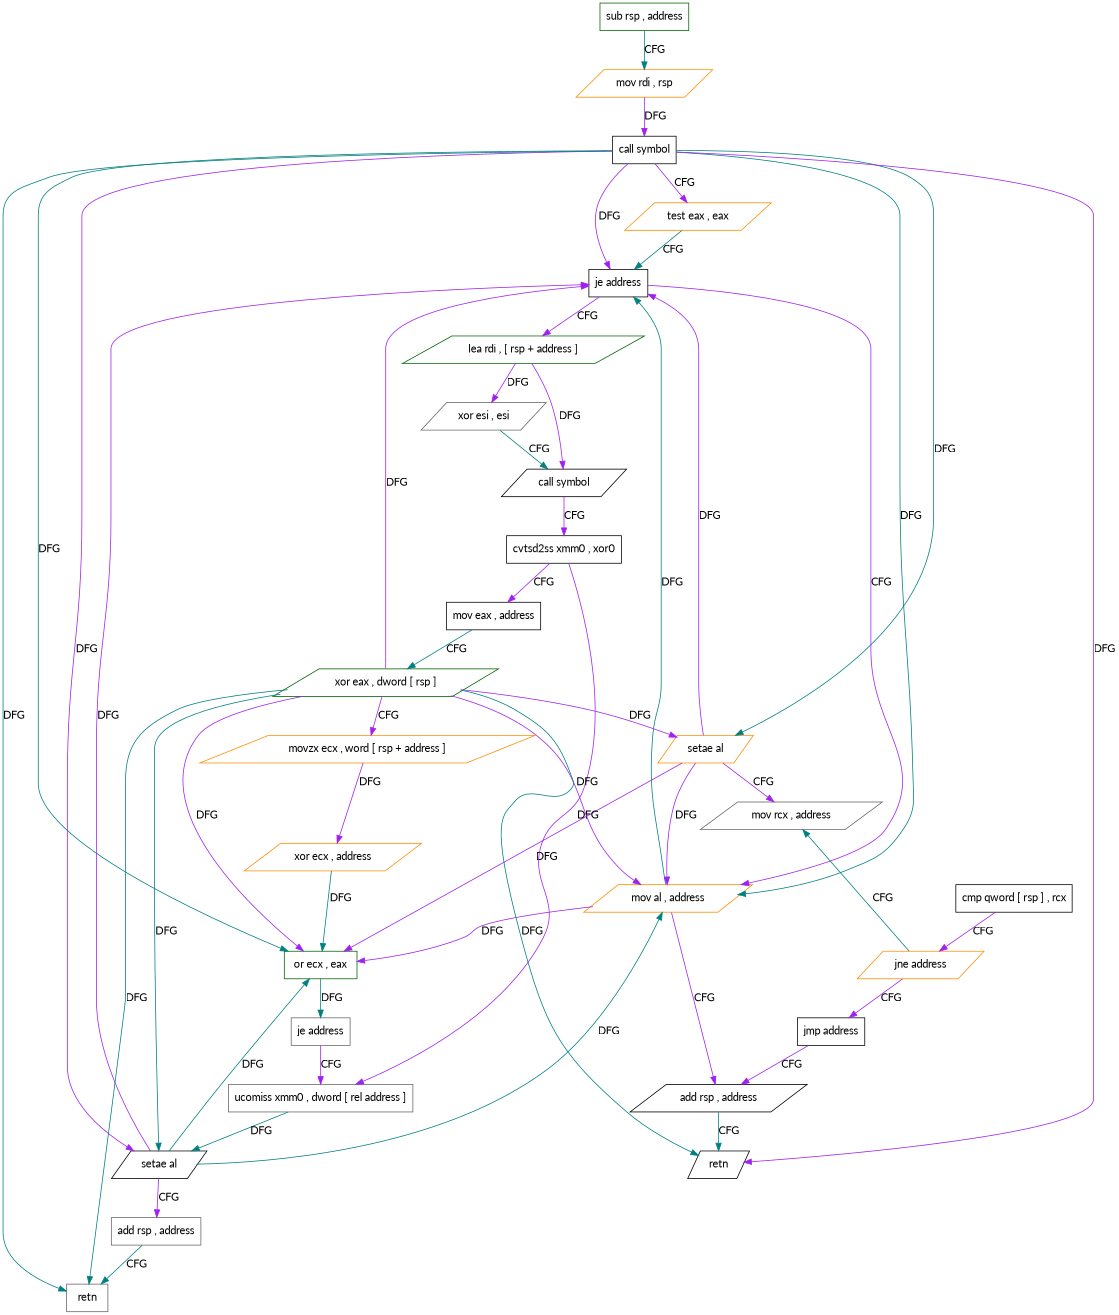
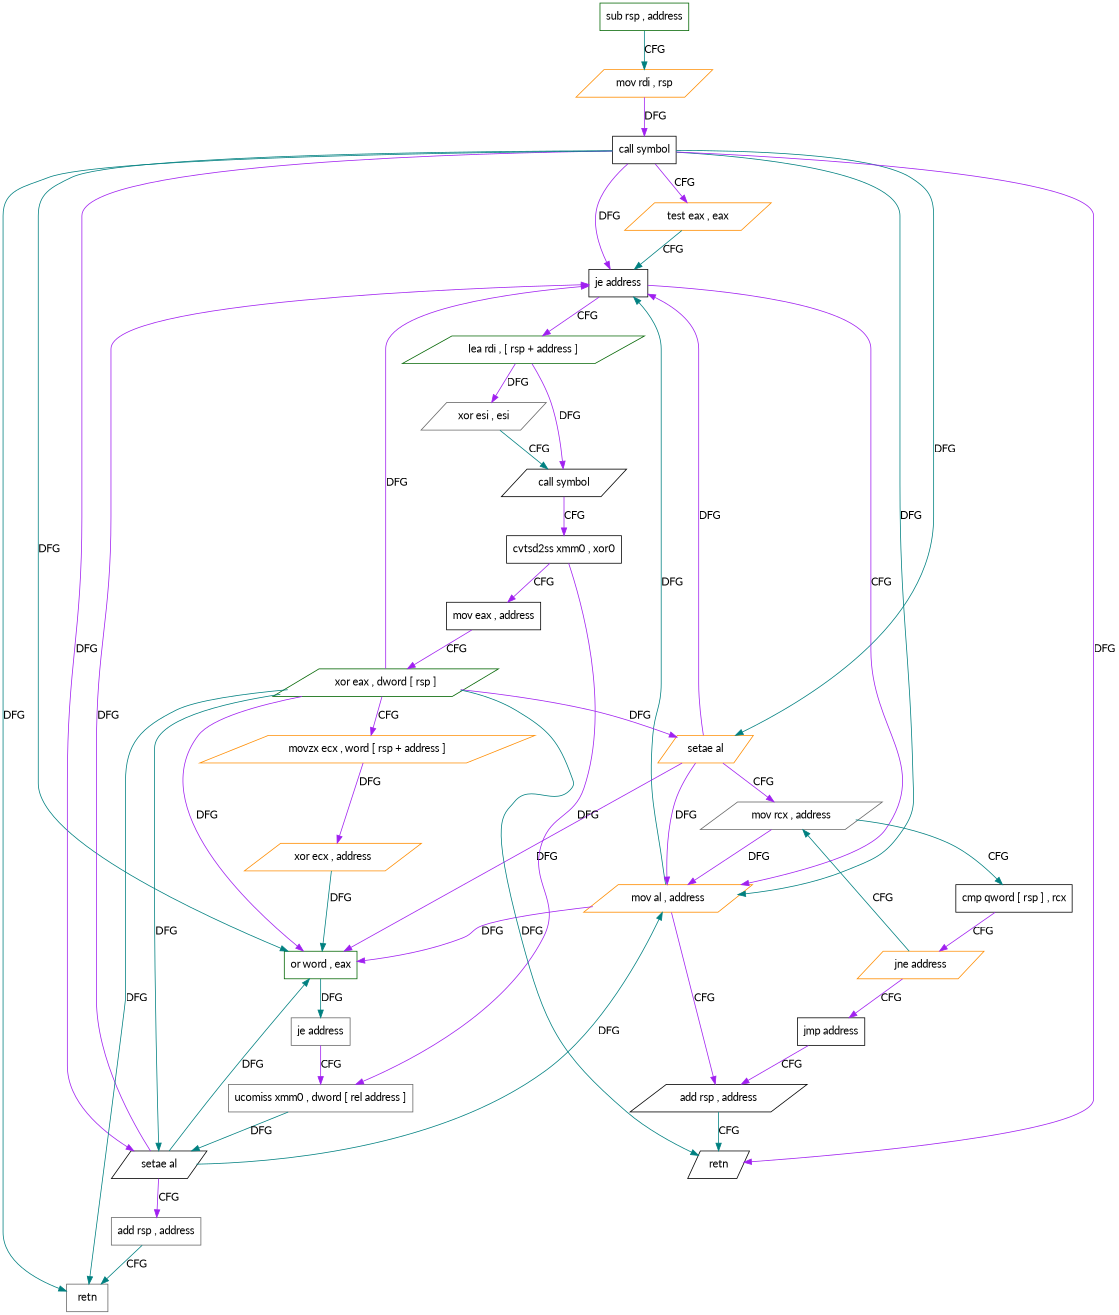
edge "mov eax , address" -> "xor eax , dword [ rsp ]": color teal -> purple
edge "xor eax , dword [ rsp ]" -> "mov al , address": now "mov rcx , address" -> "mov al , address"
edge "mov rcx , address" -> "cmp qword [ rsp ] , rcx": added, label "CFG"
node "or ecx , eax": label "or ecx , eax" -> "or word , eax"
